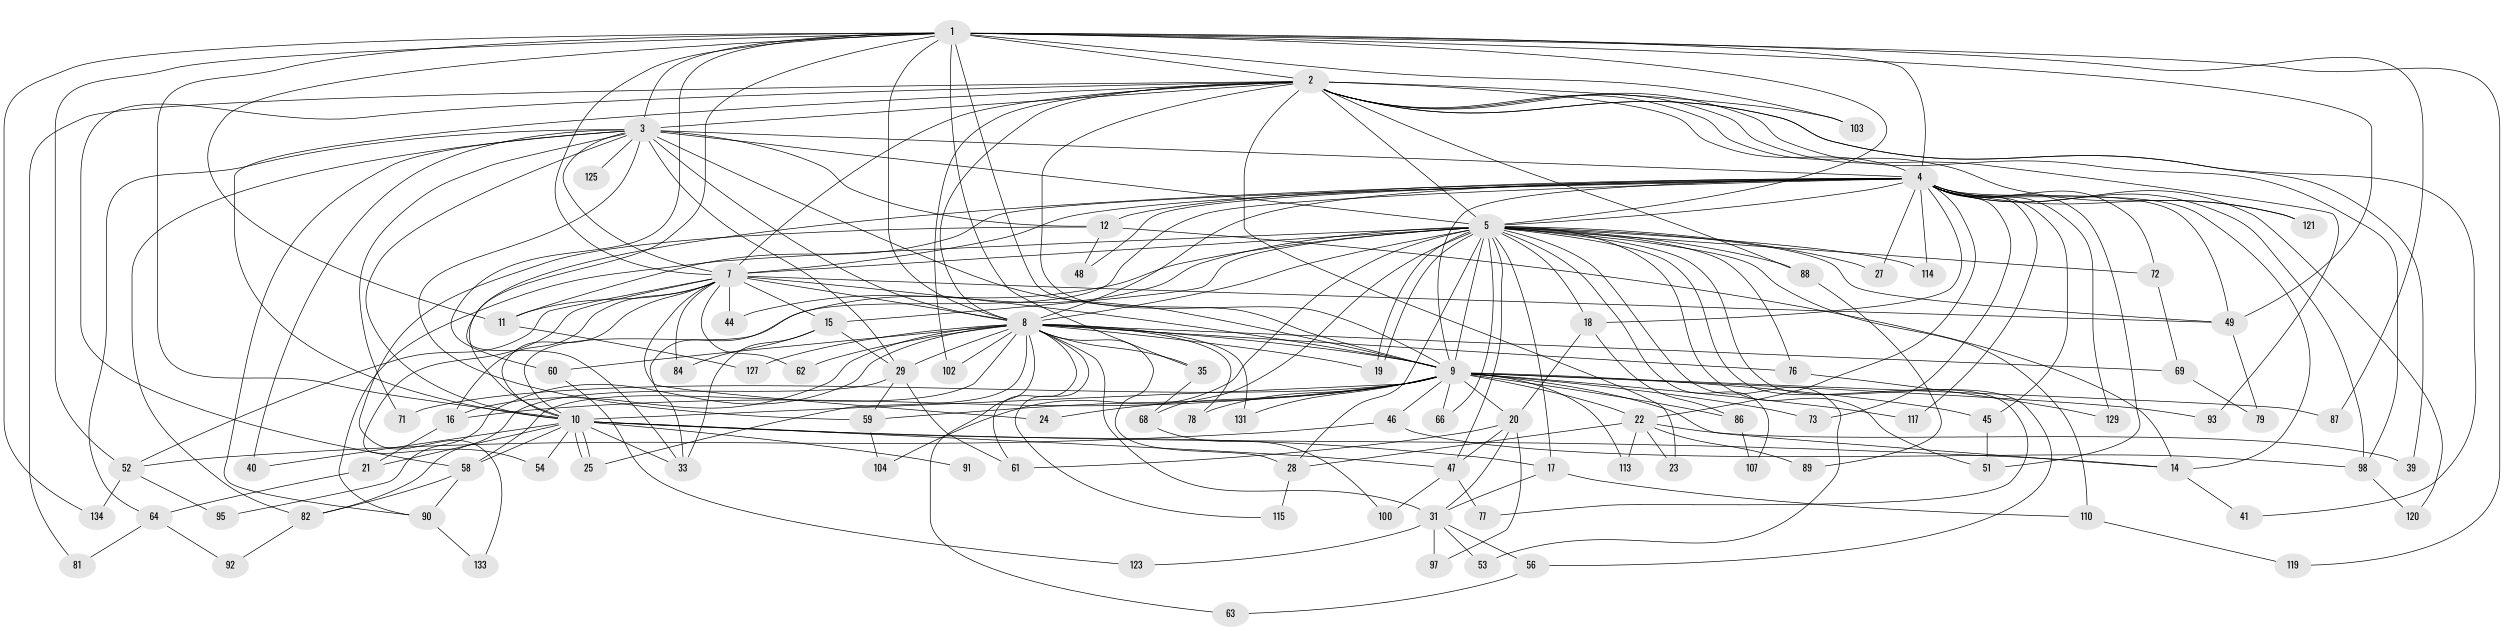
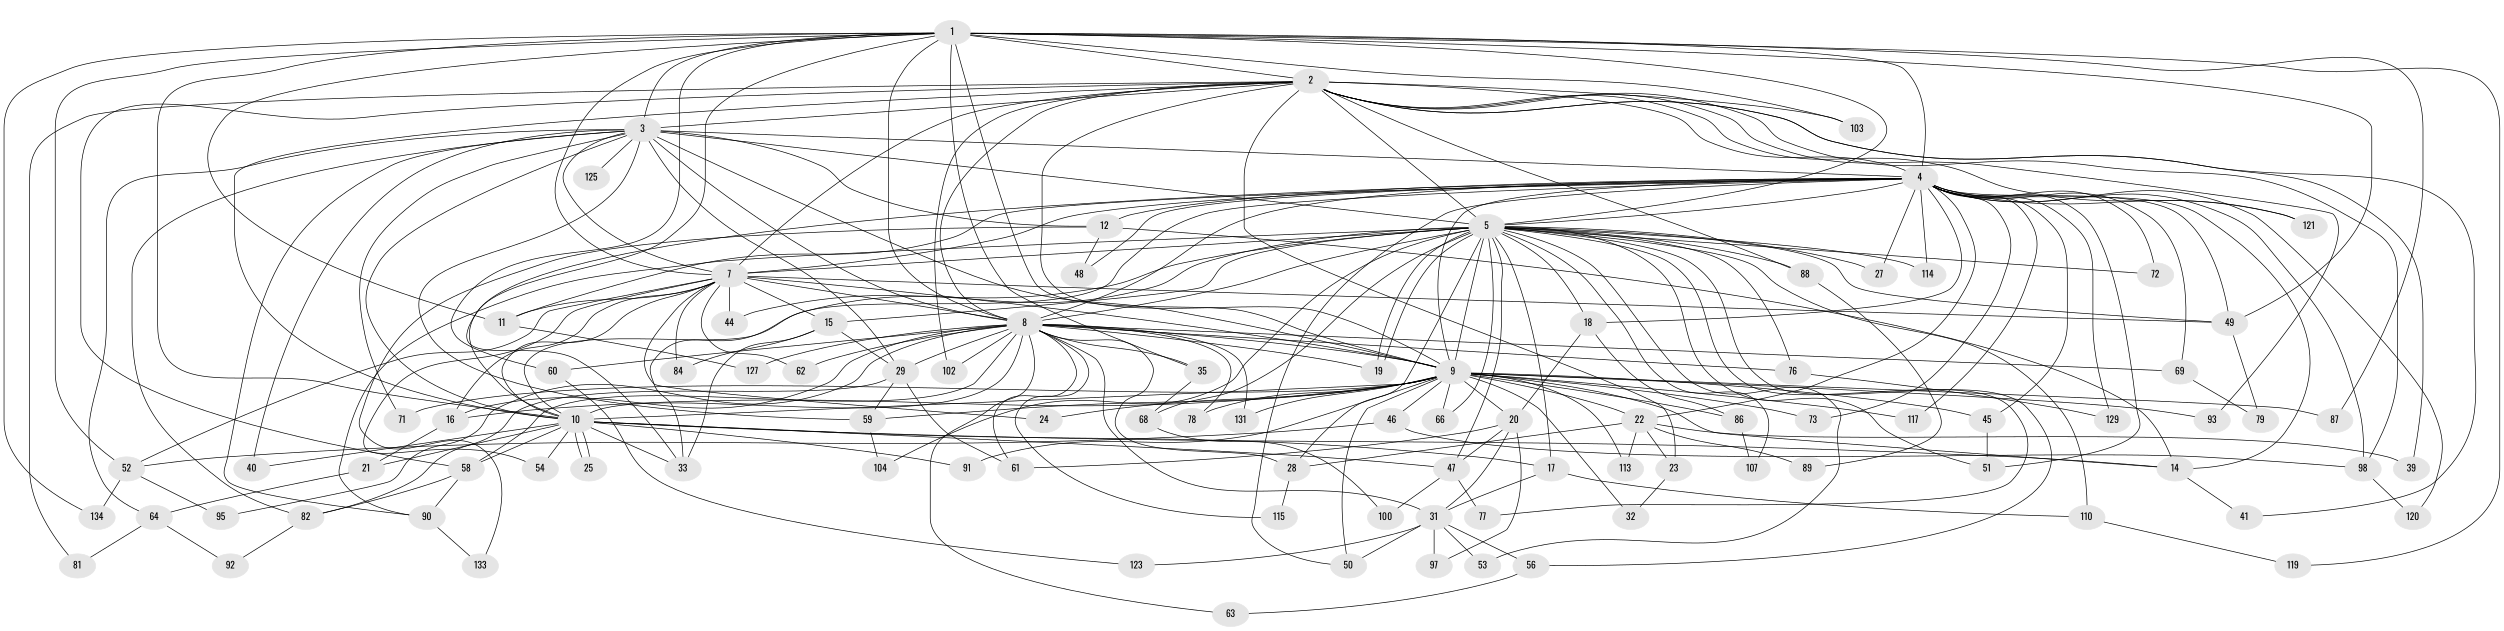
edge "72" -- "69": now "4" -- "69"
edge "8" -- "25": now "8" -- "10"
edge "9" -- "91": added
node "32": added
node "50": added
